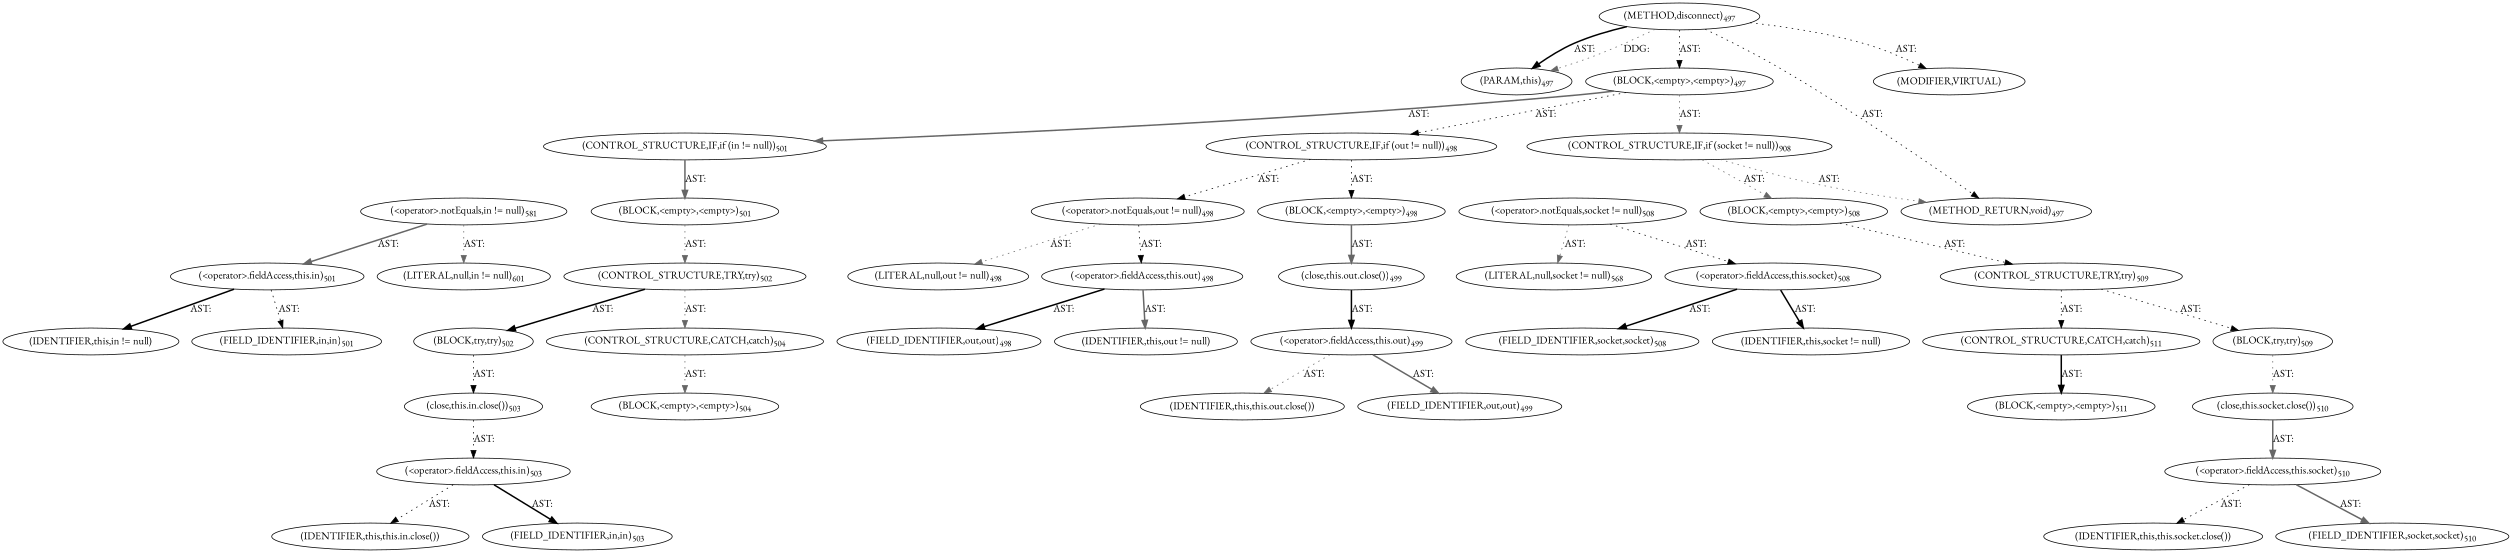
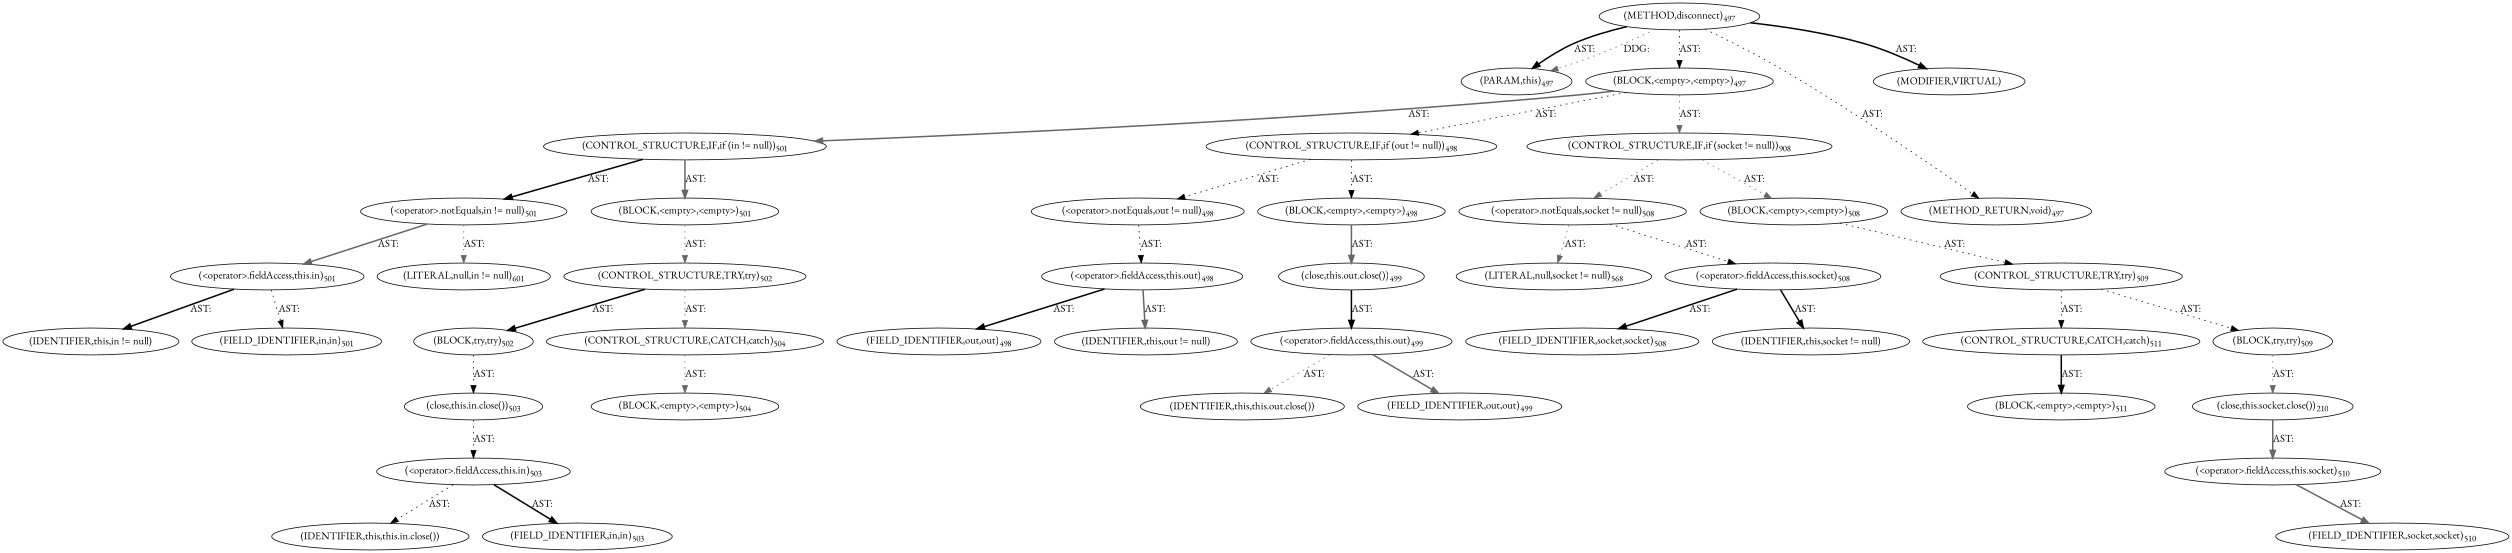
edge "(METHOD,disconnect)" -> "(MODIFIER,VIRTUAL)": style dotted -> bold
edge "(CONTROL_STRUCTURE,IF,if (in != null))" -> "(<operator>.notEquals,in != null)": added, label "AST:"
edge "(CONTROL_STRUCTURE,IF,if (socket != null))" -> "(METHOD_RETURN,void)": now "(CONTROL_STRUCTURE,IF,if (socket != null))" -> "(<operator>.notEquals,socket != null)"
node "(<operator>.notEquals,in != null)": text "581" -> "501"
node "(LITERAL,null,out != null)": removed
node "(close,this.socket.close())": text "510" -> "210"
node "(IDENTIFIER,this,this.socket.close())": removed
